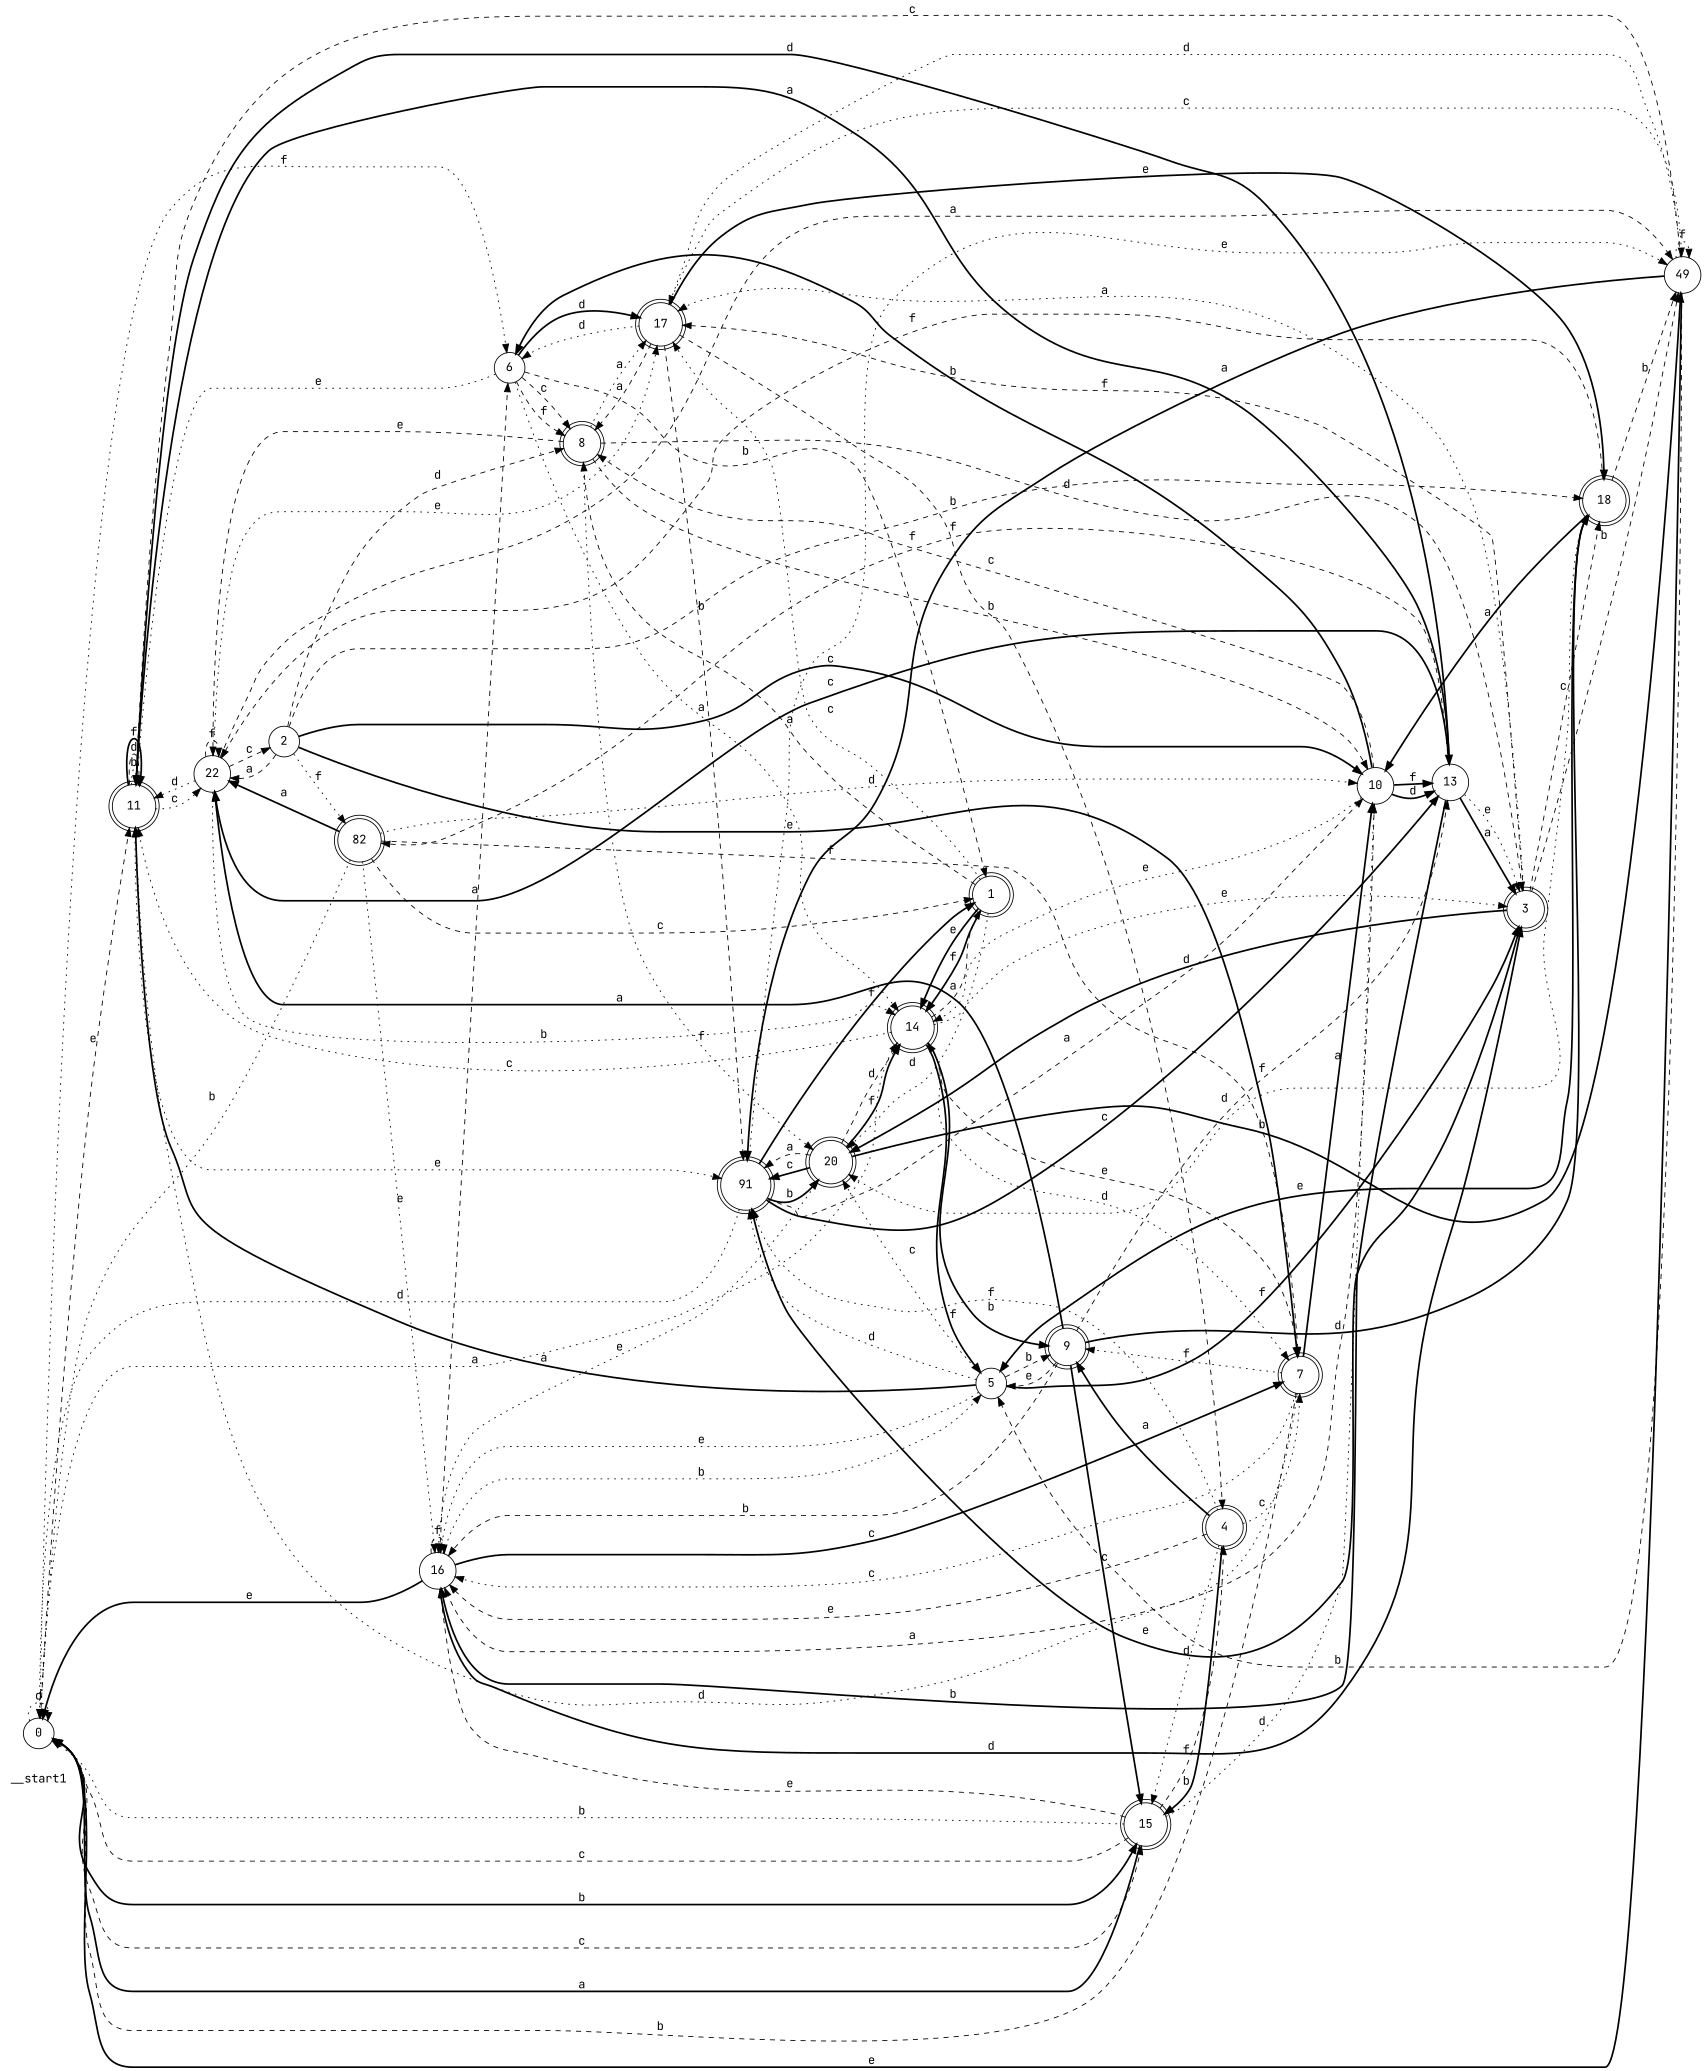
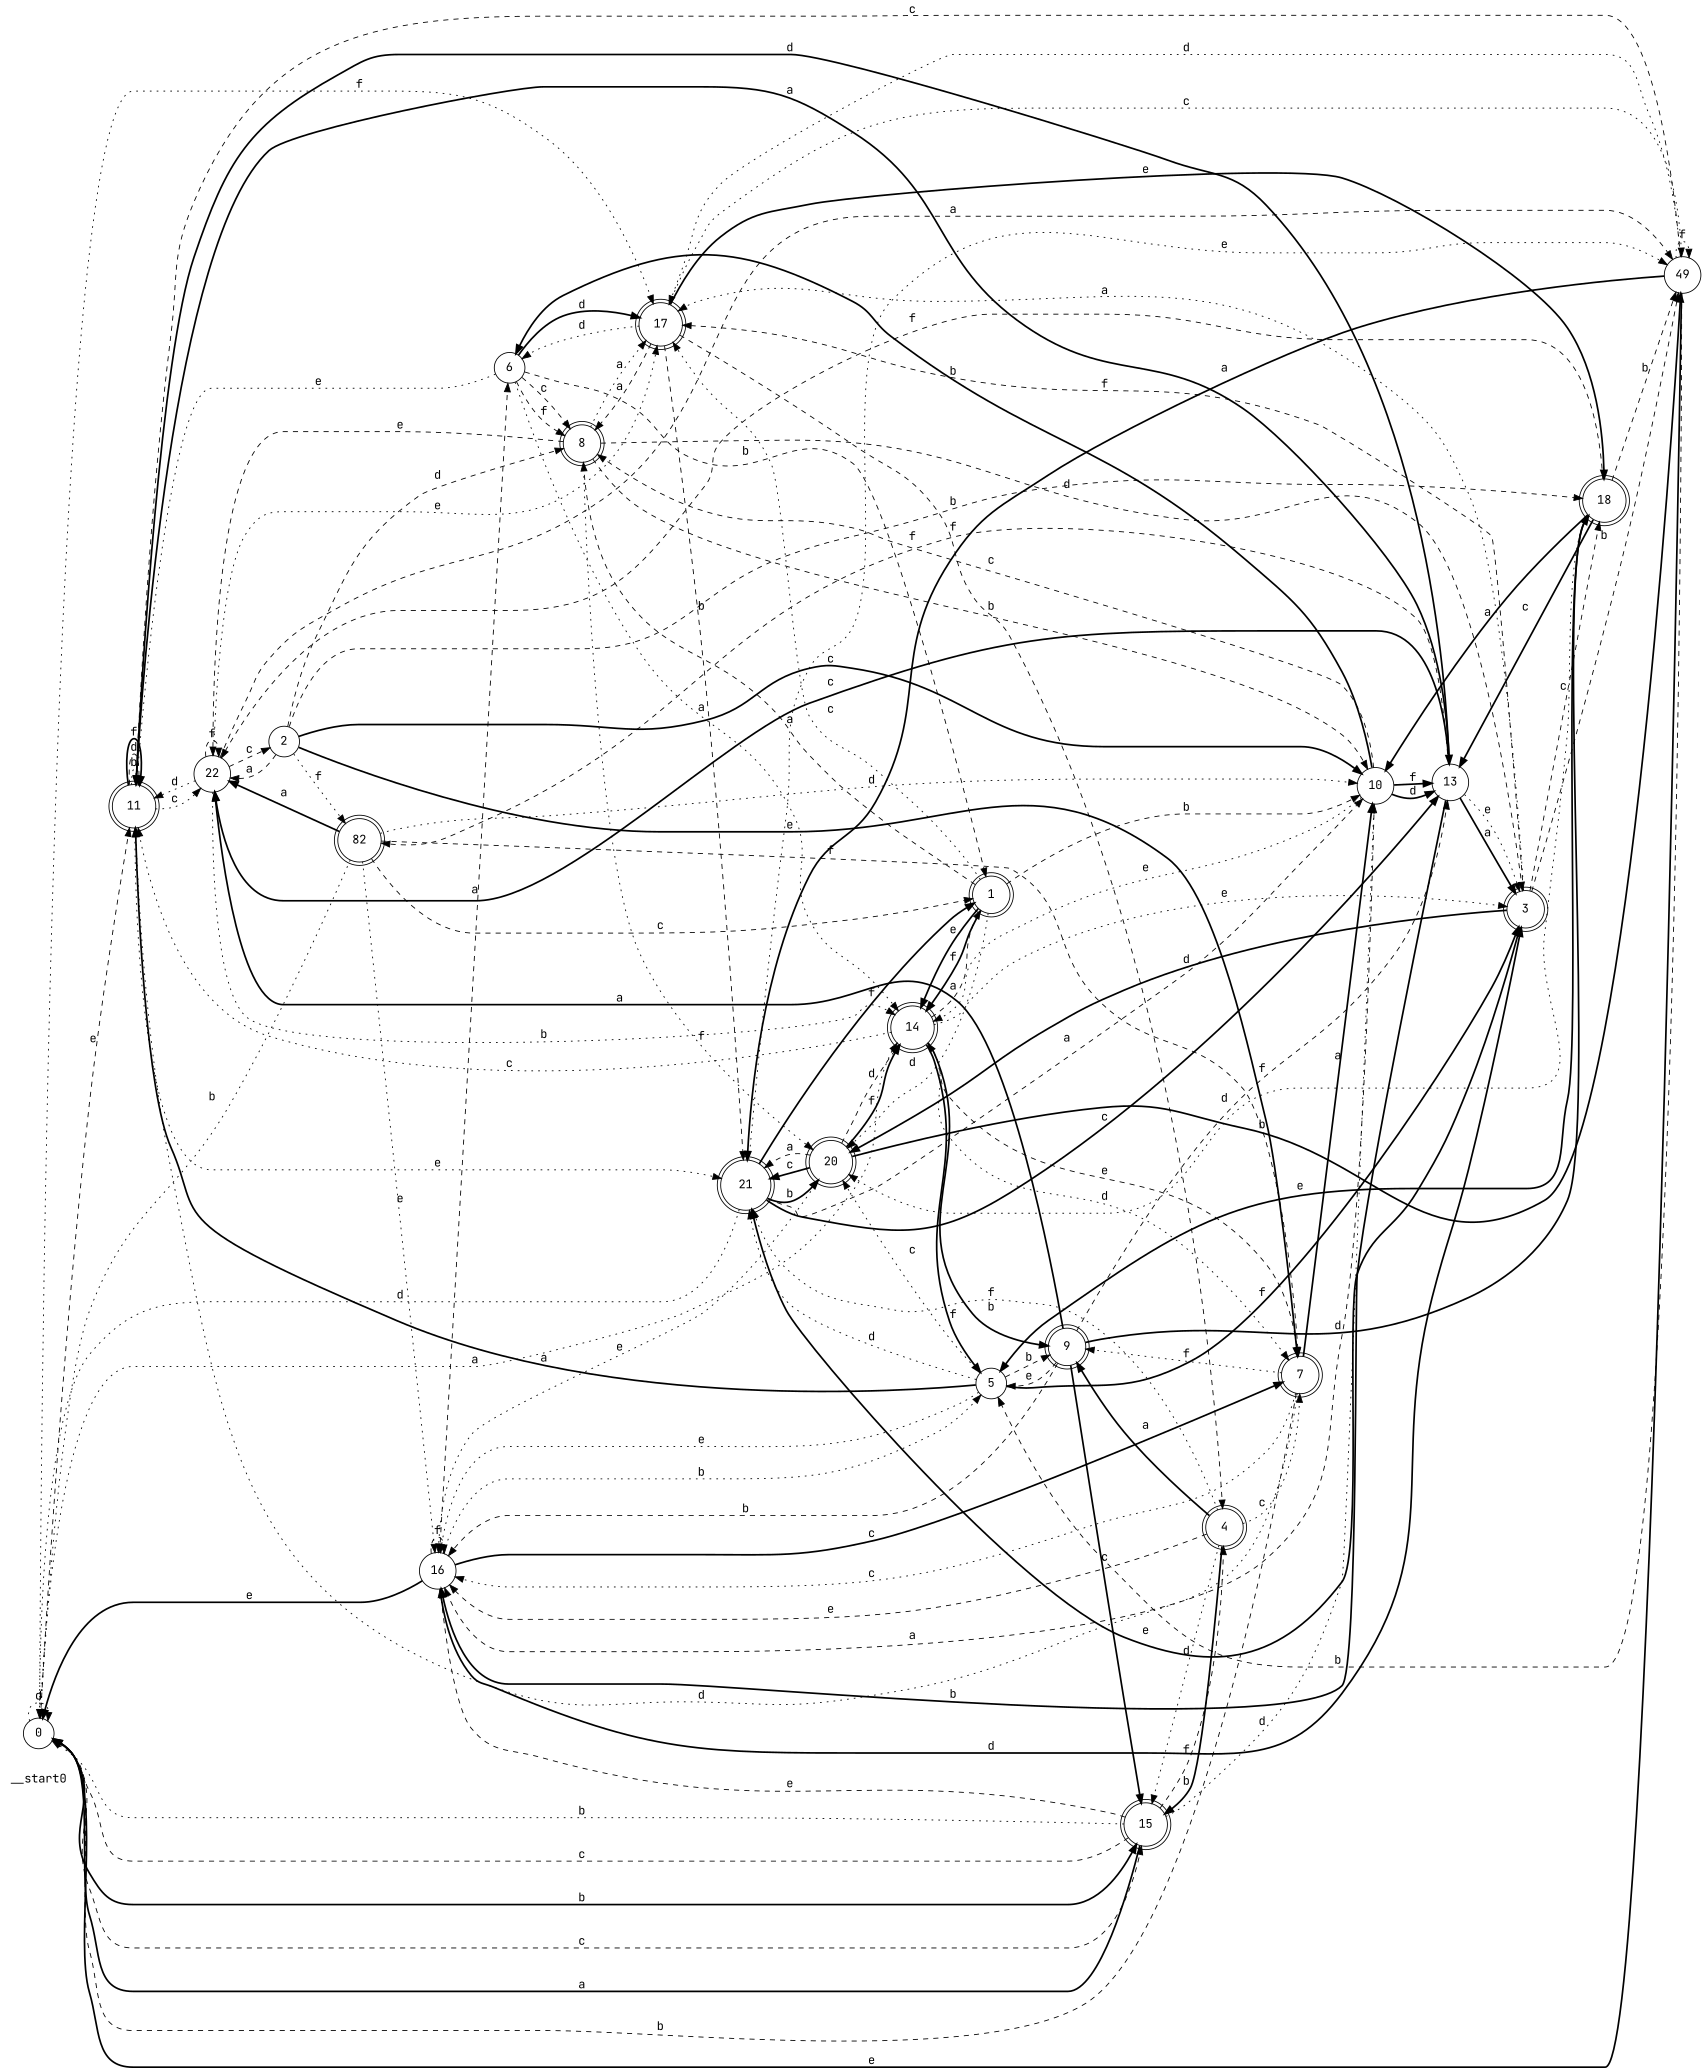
edge "18" -> "13": added, label "c"
edge "0" -> "6": now "0" -> "17"
edge "1" -> "10": added, label "b"
node "91": label "91" -> "21"
node "__start1": label "__start1" -> "__start0"
